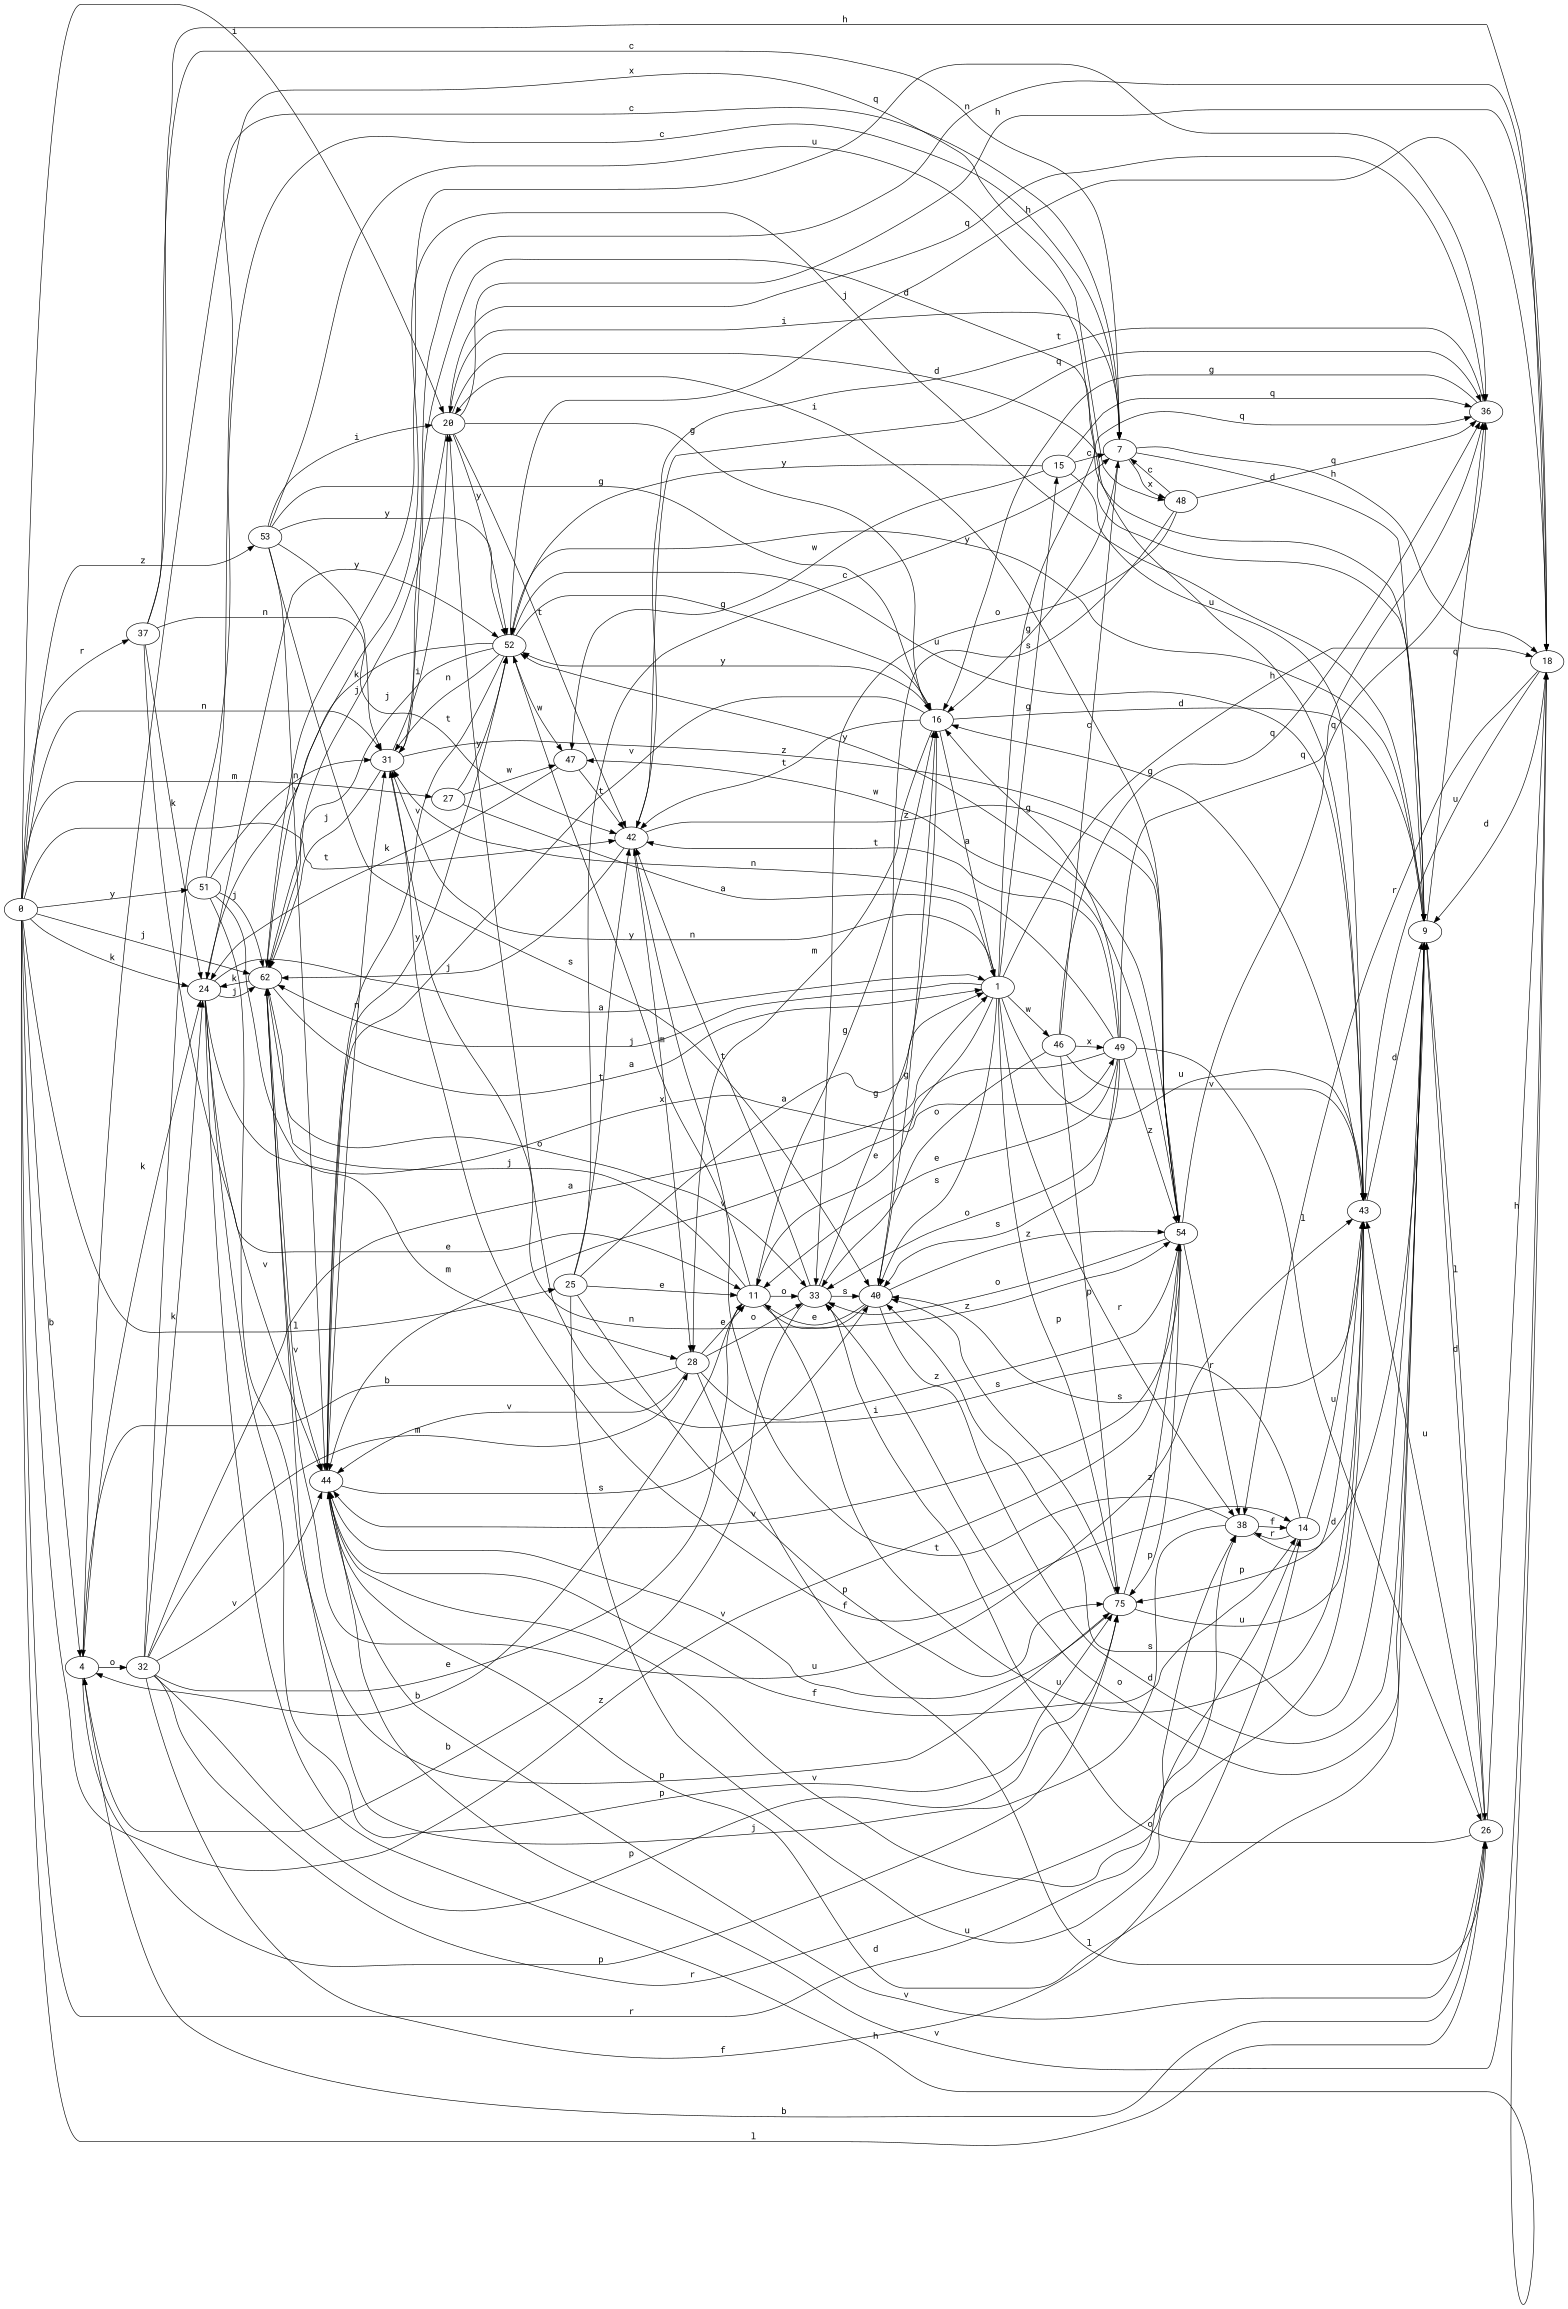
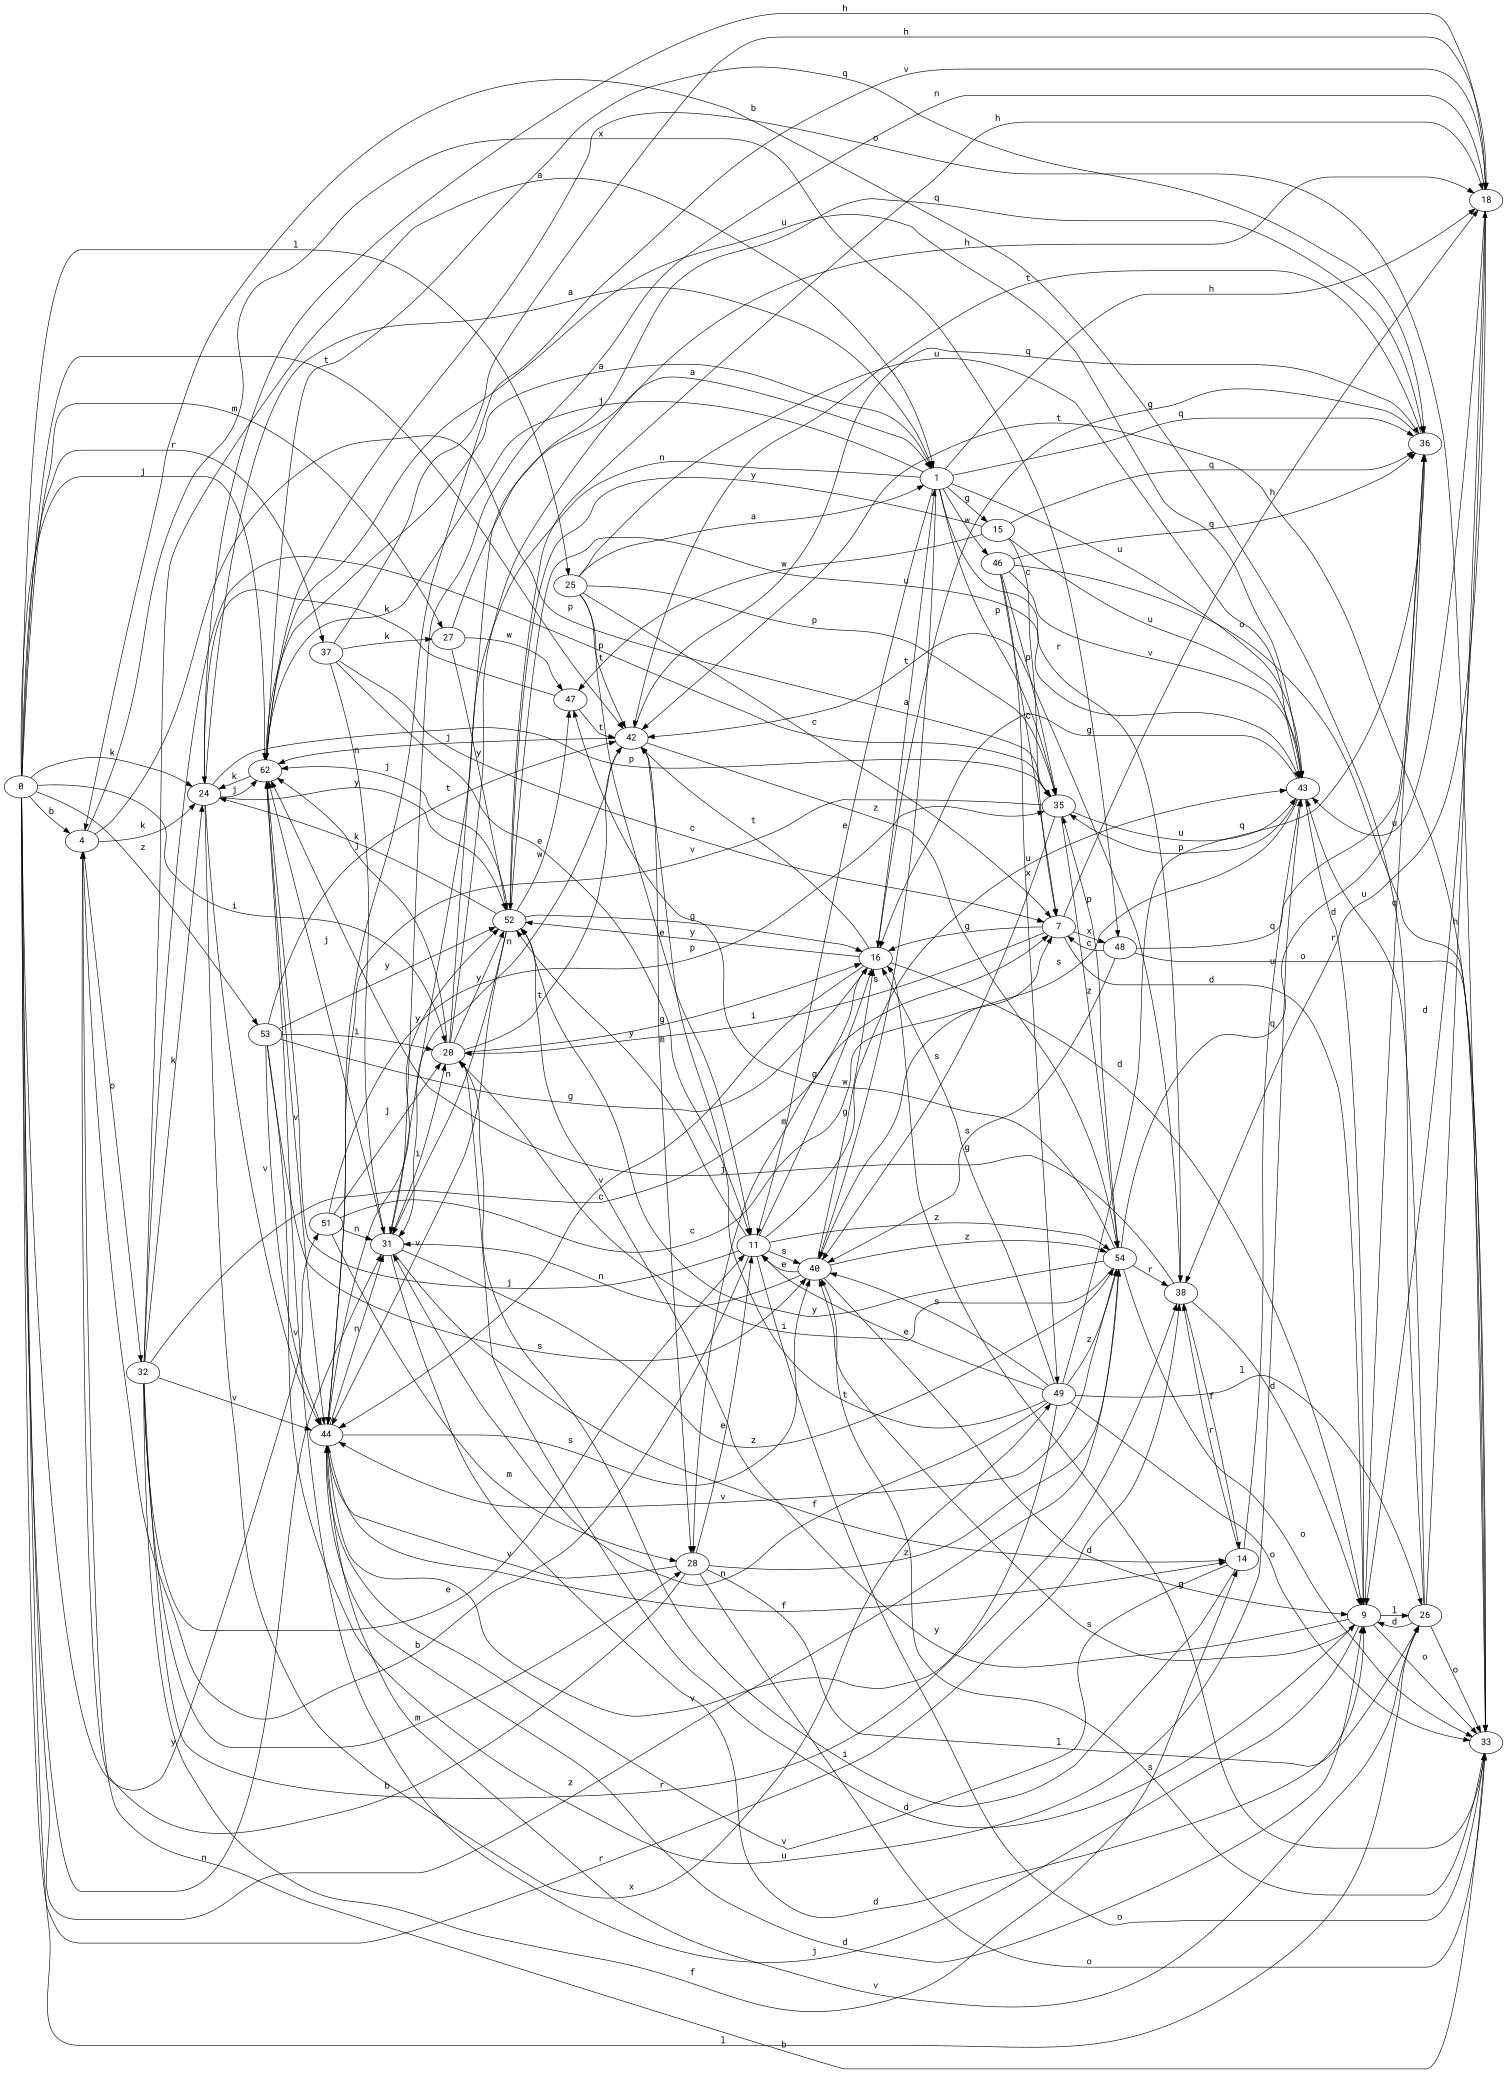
edge "37" -> "24": now "37" -> "27"
edge "51" -> "62": now "51" -> "20"
edge "42" -> "31": added, label "n"
edge "11" -> "40": added, label "s"
node "75": label "75" -> "35"
